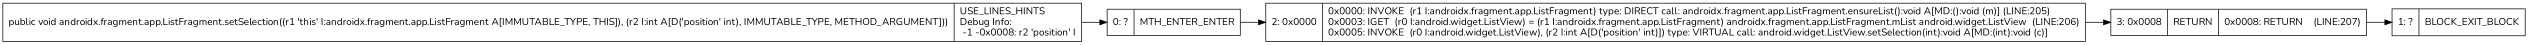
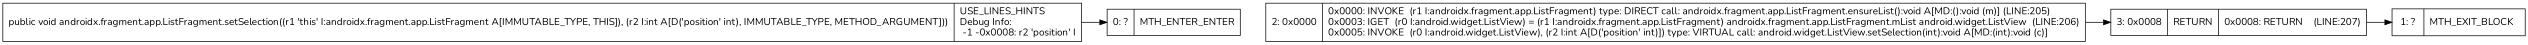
edge "0: ?" -> "2: 0x0000": removed
node "1: ?": text "BLOCK_EXIT_BLOCK" -> "MTH_EXIT_BLOCK"
